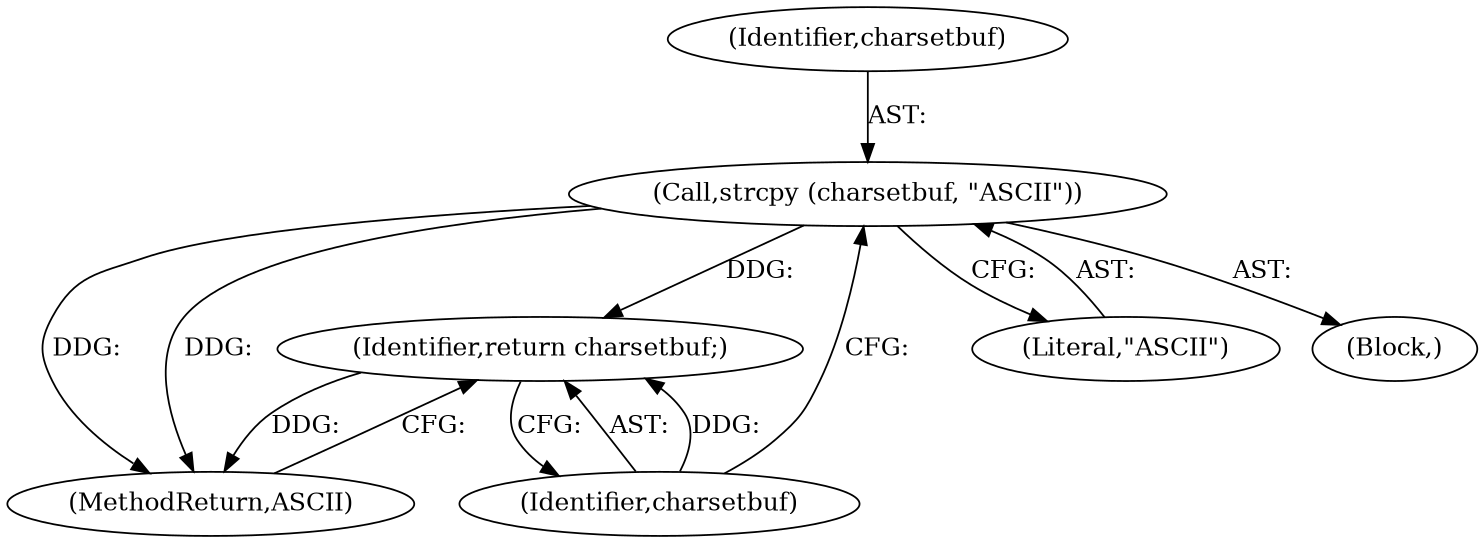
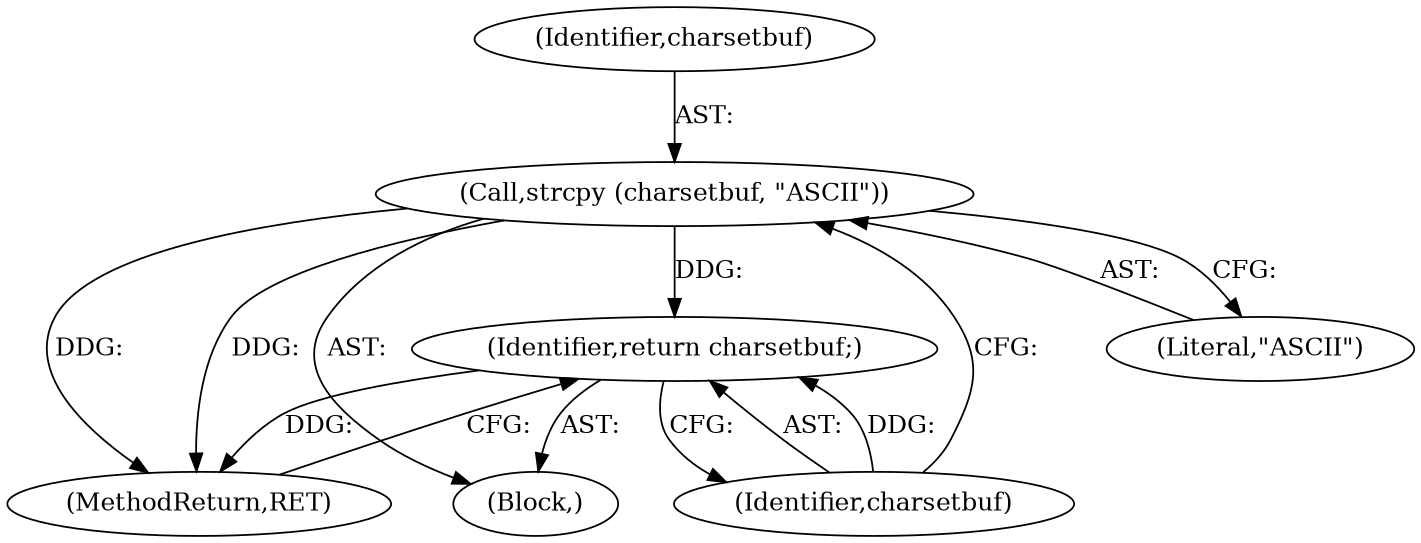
edge "(Identifier,return charsetbuf;)" -> "(Block,)": added, label "AST:"
node "(MethodReturn,ASCII)": label "(MethodReturn,ASCII)" -> "(MethodReturn,RET)"
